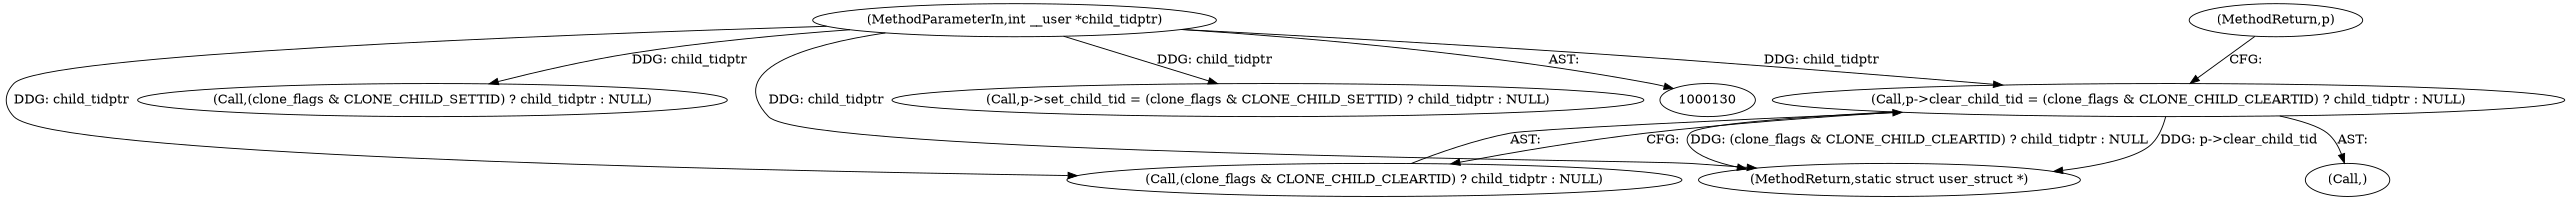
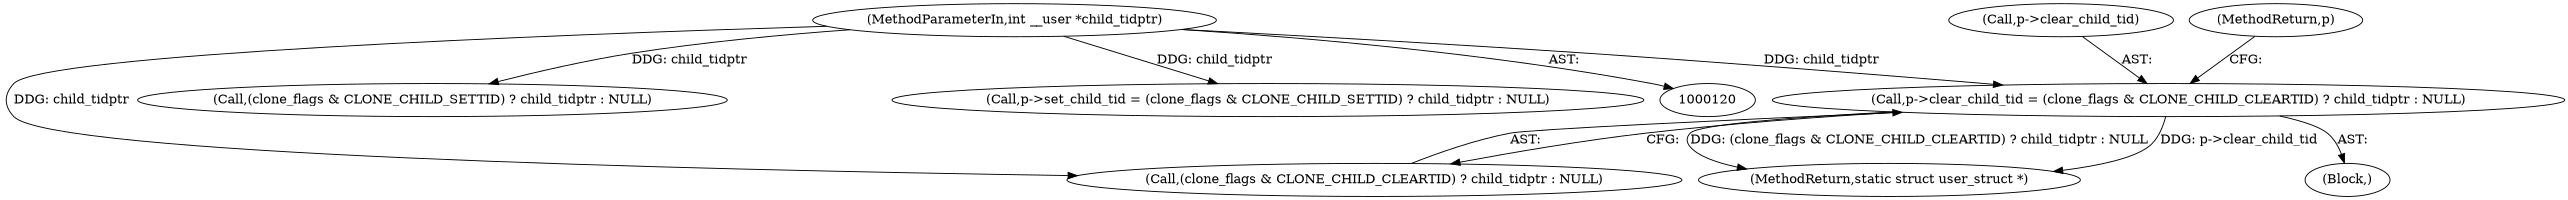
node "(Call,p->clear_child_tid)": added
node "1000130": label "1000130" -> "1000120"
edge "(MethodParameterIn,int __user *child_tidptr)" -> "(MethodReturn,static struct user_struct *)": removed, label "DDG: child_tidptr"
node "(Call,)": label "(Call,)" -> "(Block,)"
